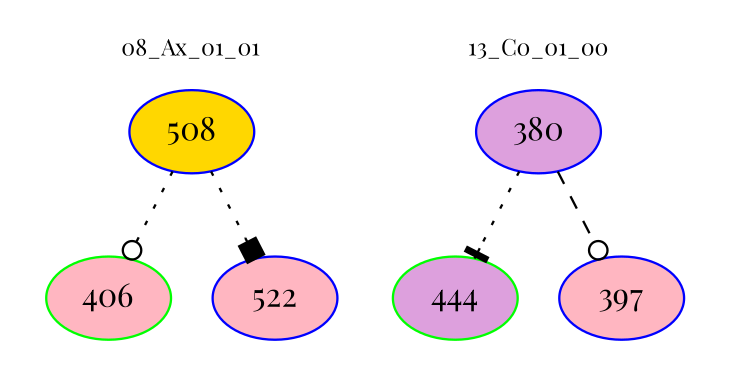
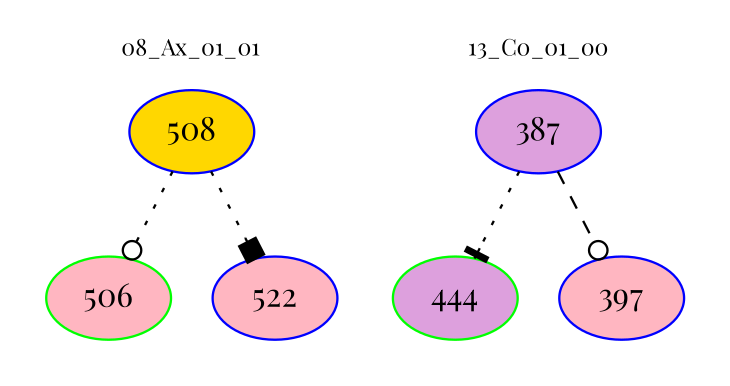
node "380": label "380" -> "387"
node "406": label "406" -> "506"
